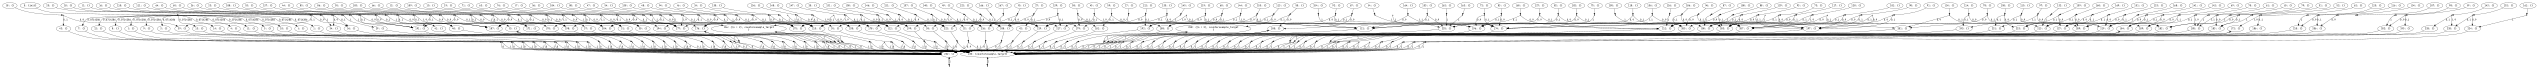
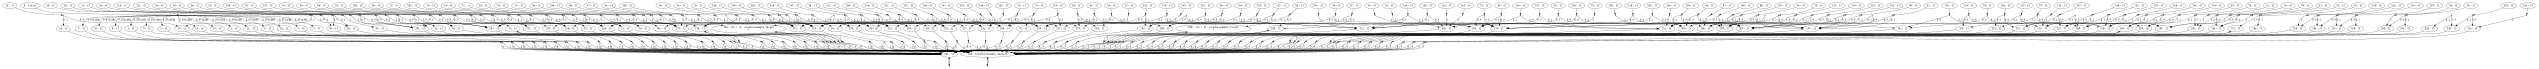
node "48: {}": removed
node "149: {}": added
node "81: {}": added
node "133: {}": added
node "160: {}": removed
node "143: {}": removed
node "214: {}": added
node "190: {}": added
